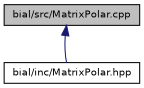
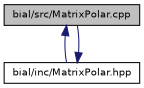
edge "bial/src/MatrixPolar.cpp" -> "bial/inc/MatrixPolar.hpp": added
